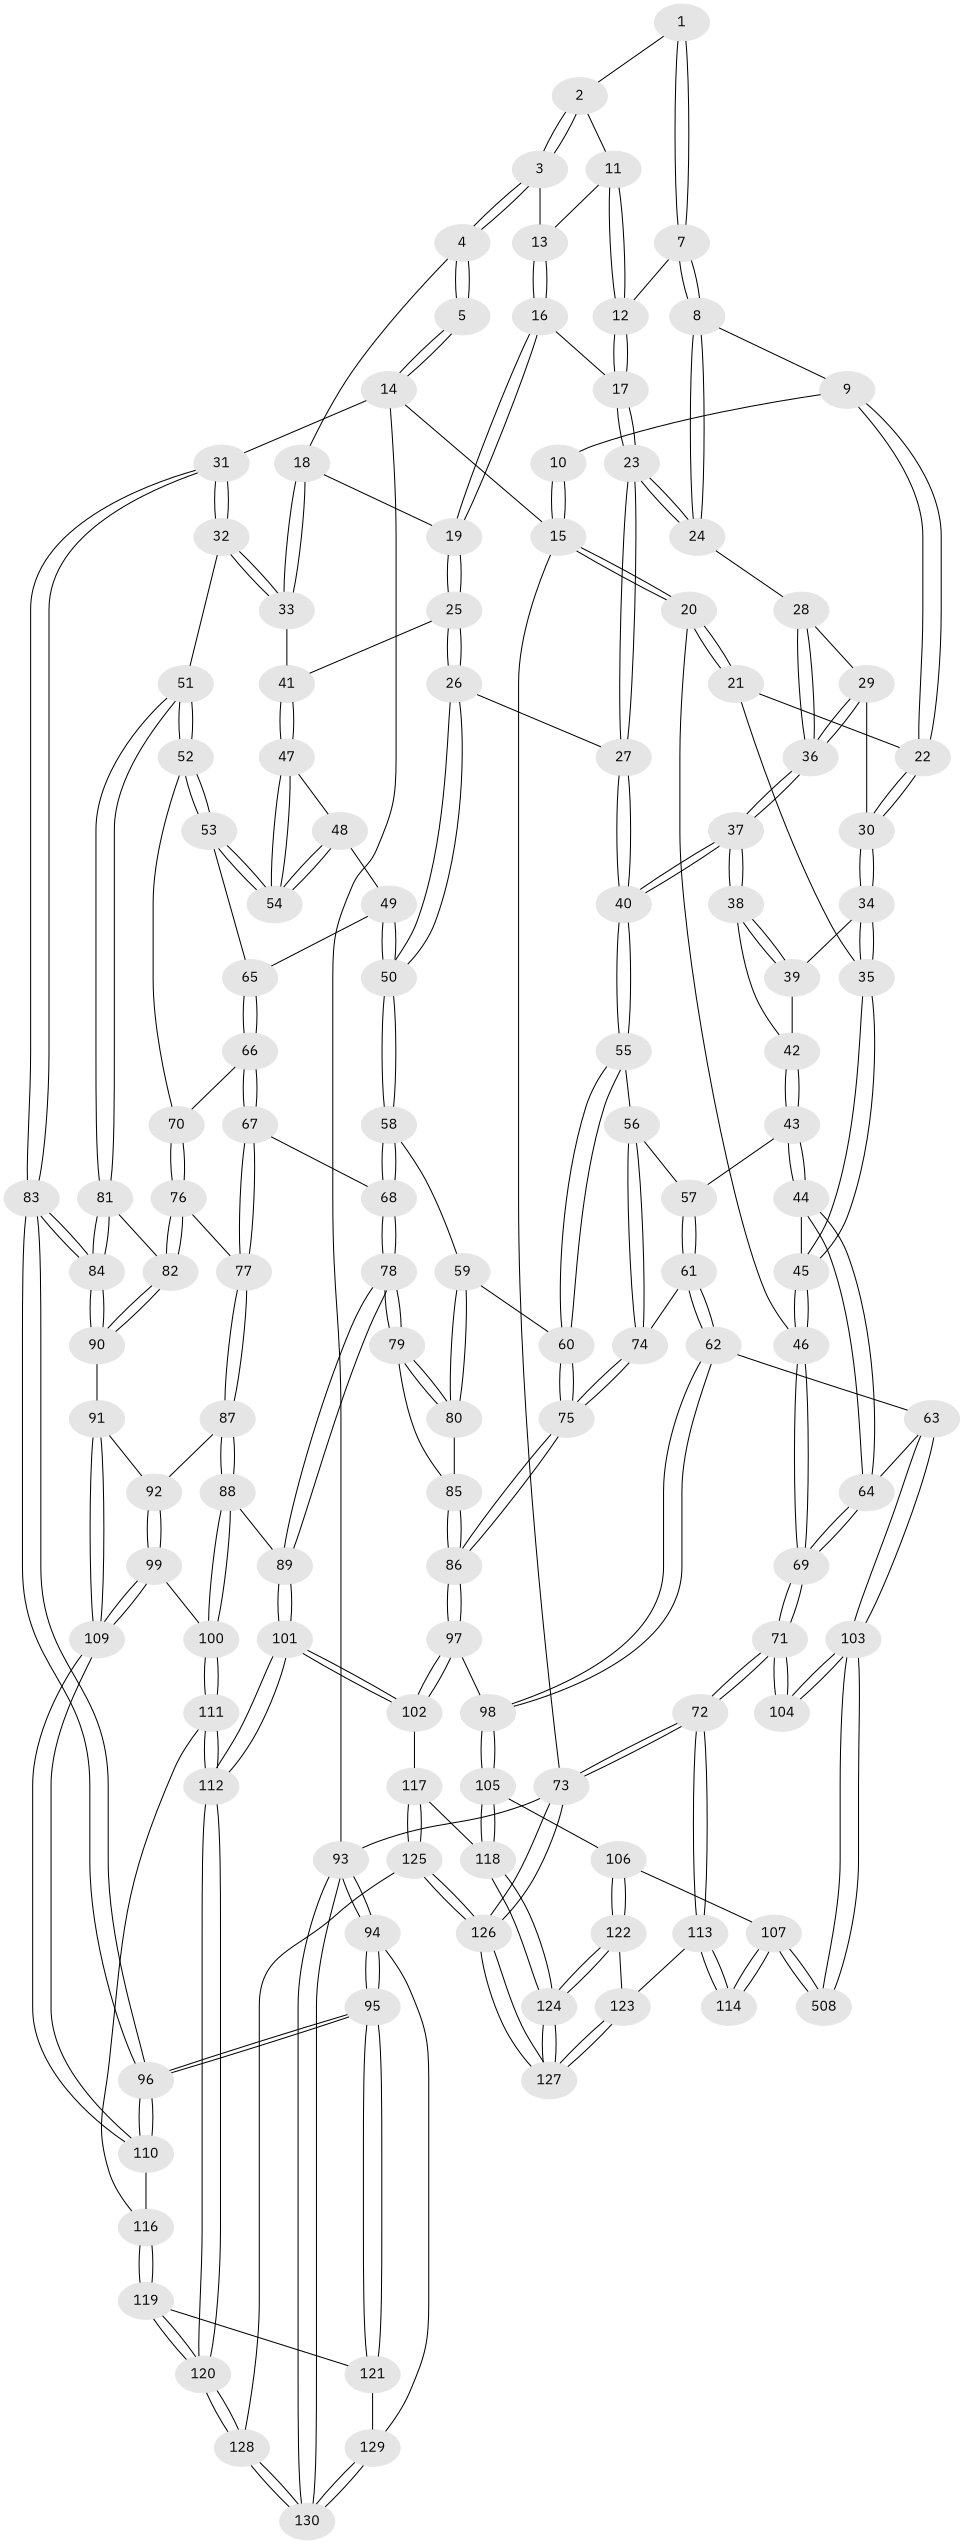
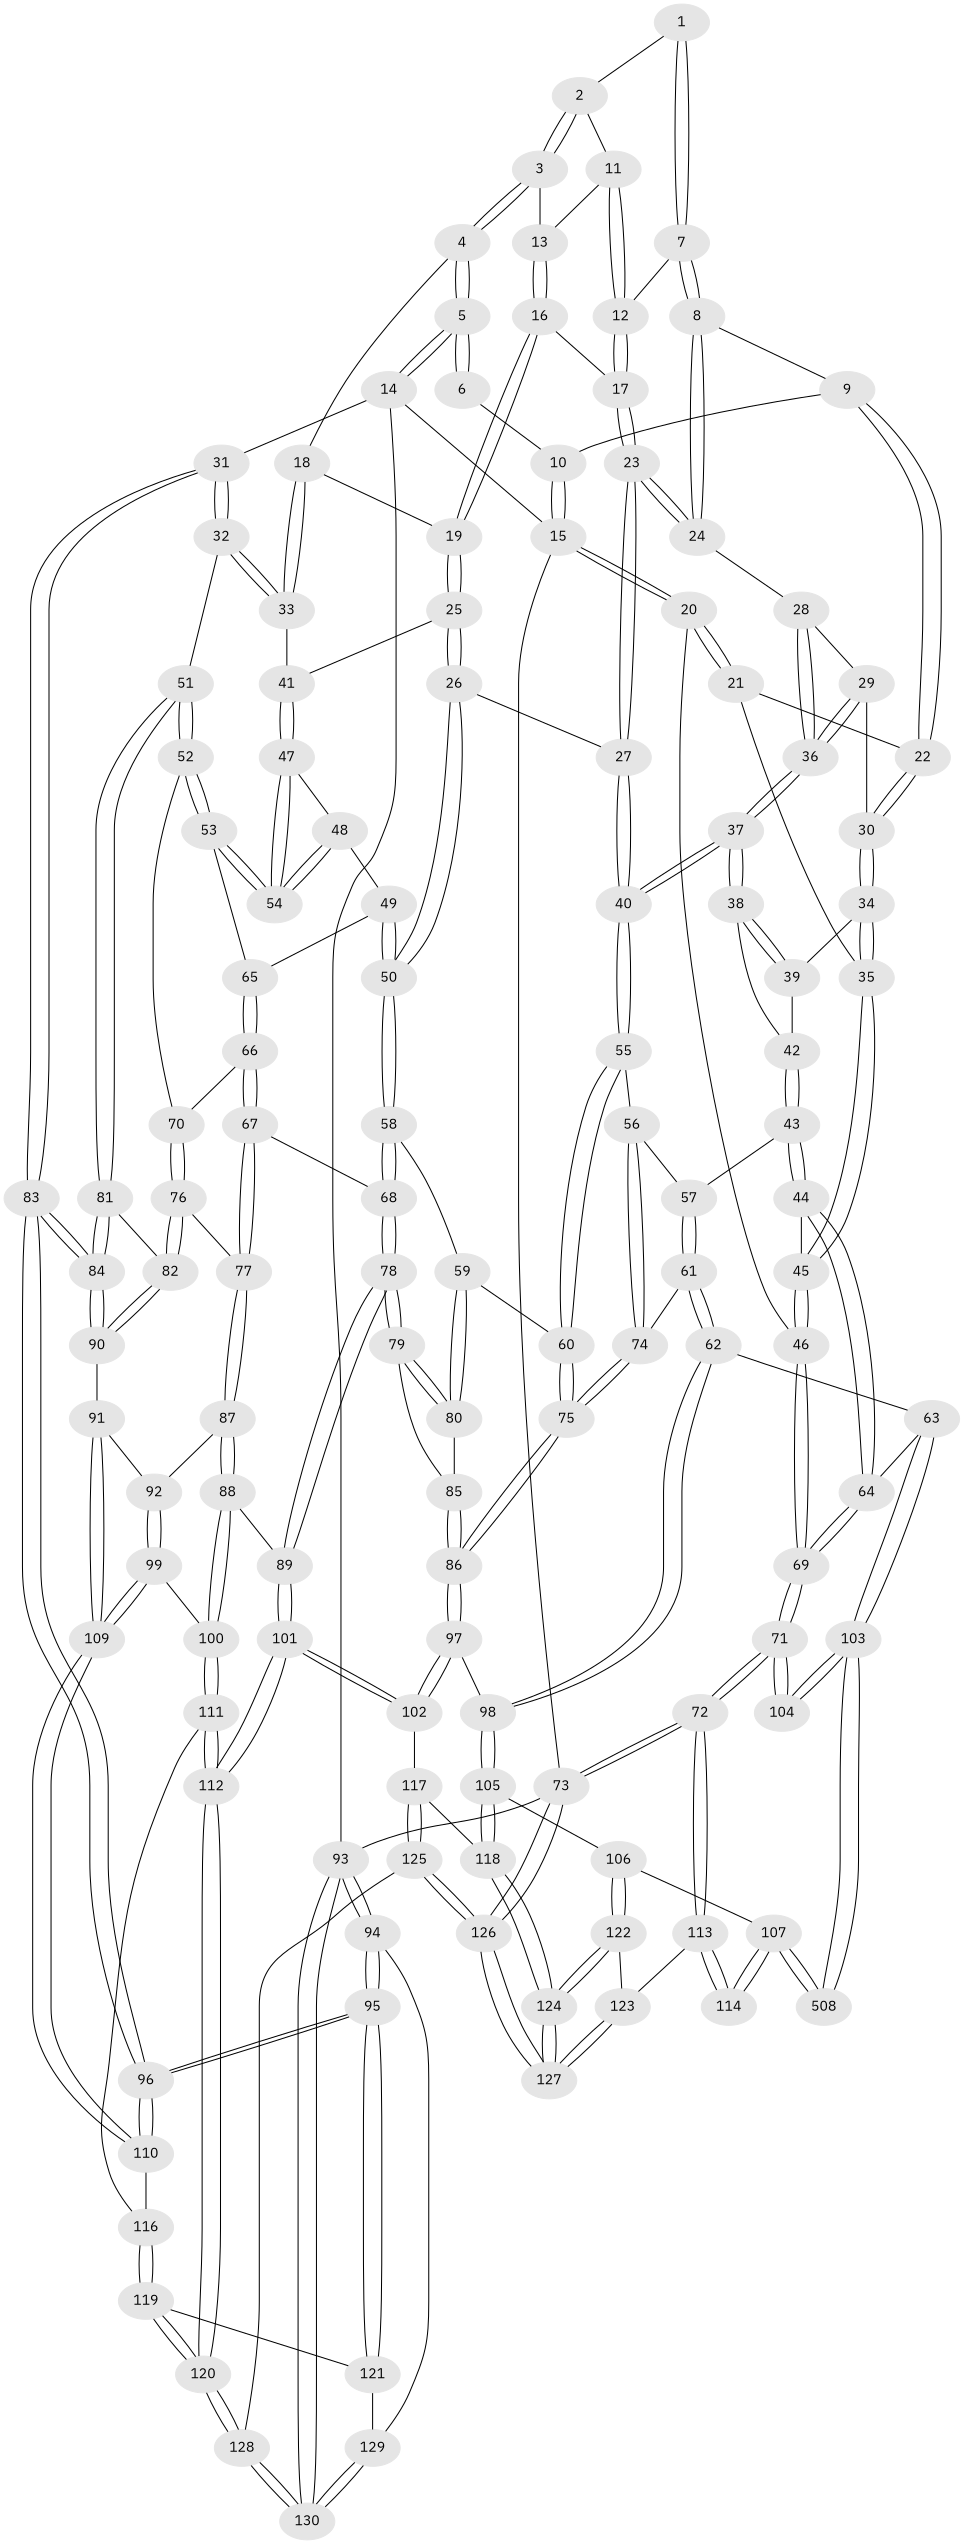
node "6": added
